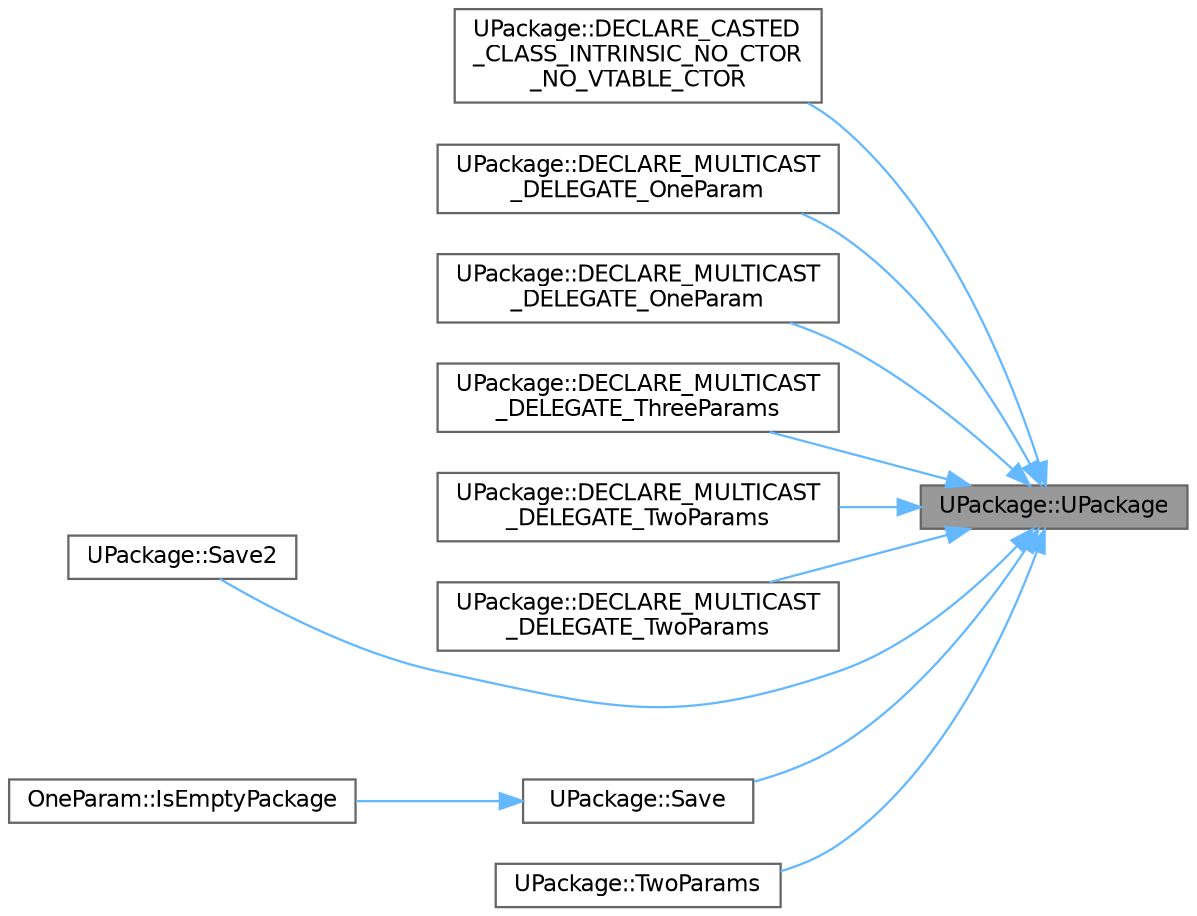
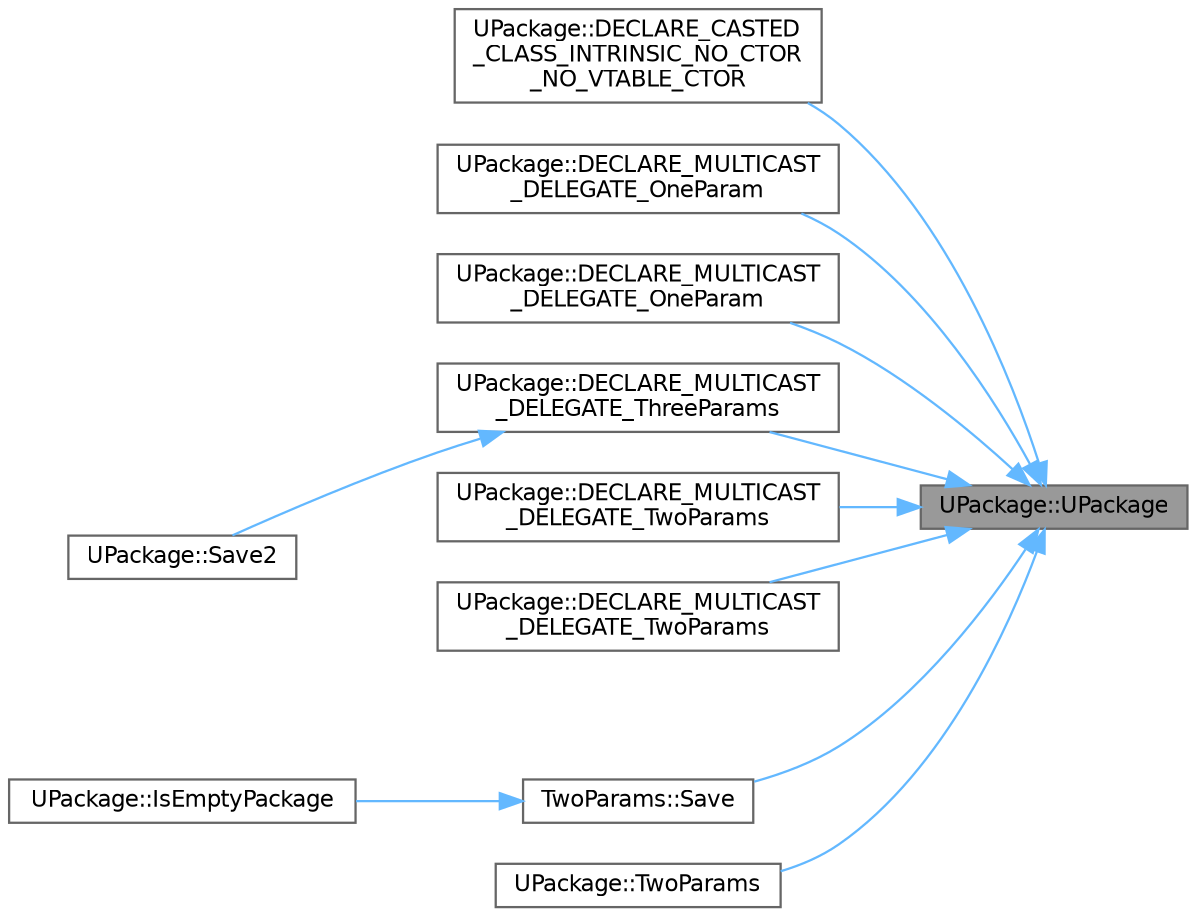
edge "UPackage::Save2" -> "UPackage::UPackage": now "UPackage::Save2" -> "UPackage::DECLARE_MULTICAST _DELEGATE_ThreeParams"
node "OneParam::IsEmptyPackage": label "OneParam::IsEmptyPackage" -> "UPackage::IsEmptyPackage"
node "UPackage::Save": label "UPackage::Save" -> "TwoParams::Save"
